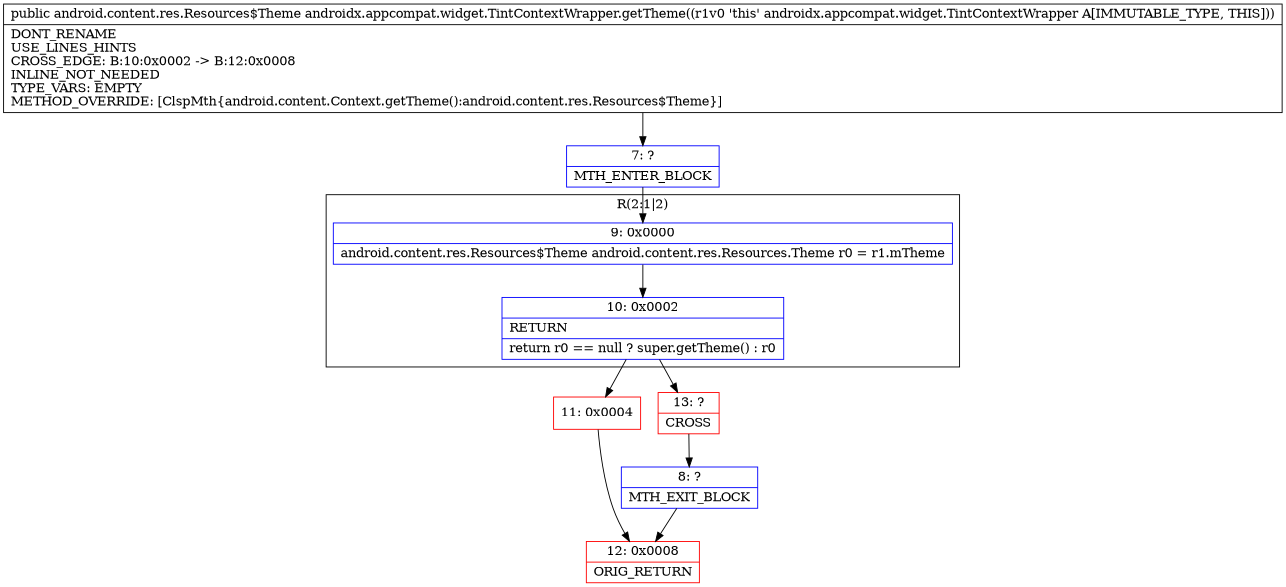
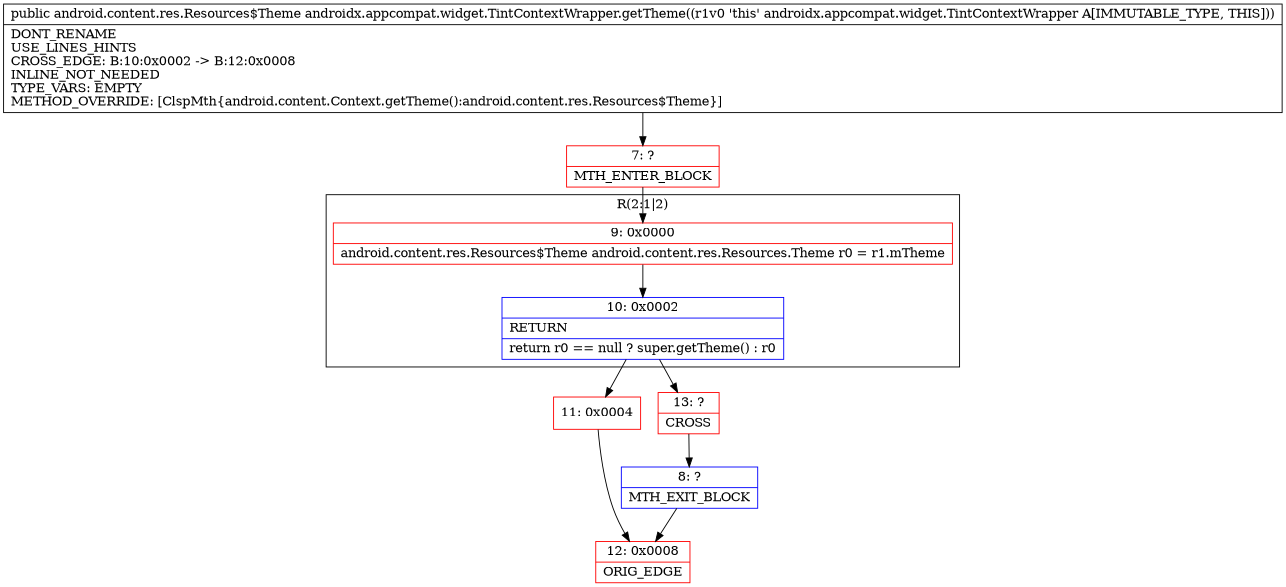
node "7: ?": color blue -> red
node "9: 0x0000": color blue -> red
node "12: 0x0008": text "ORIG_RETURN" -> "ORIG_EDGE"
